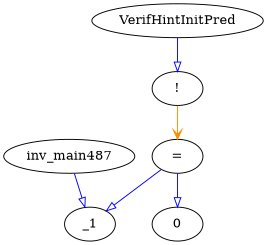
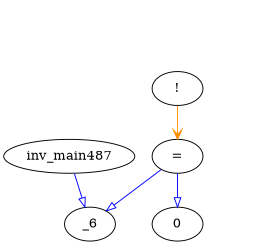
node "VerifHintInitPred": removed
node "_1": label "_1" -> "_6"
